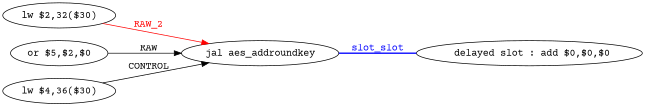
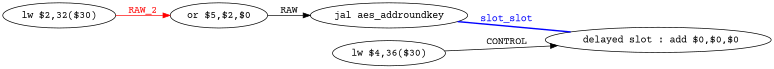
edge "lw $2,32($30)" -> "jal aes_addroundkey": now "lw $2,32($30)" -> "or $5,$2,$0"
edge "lw $4,36($30)" -> "jal aes_addroundkey": now "lw $4,36($30)" -> "delayed slot : add $0,$0,$0"
